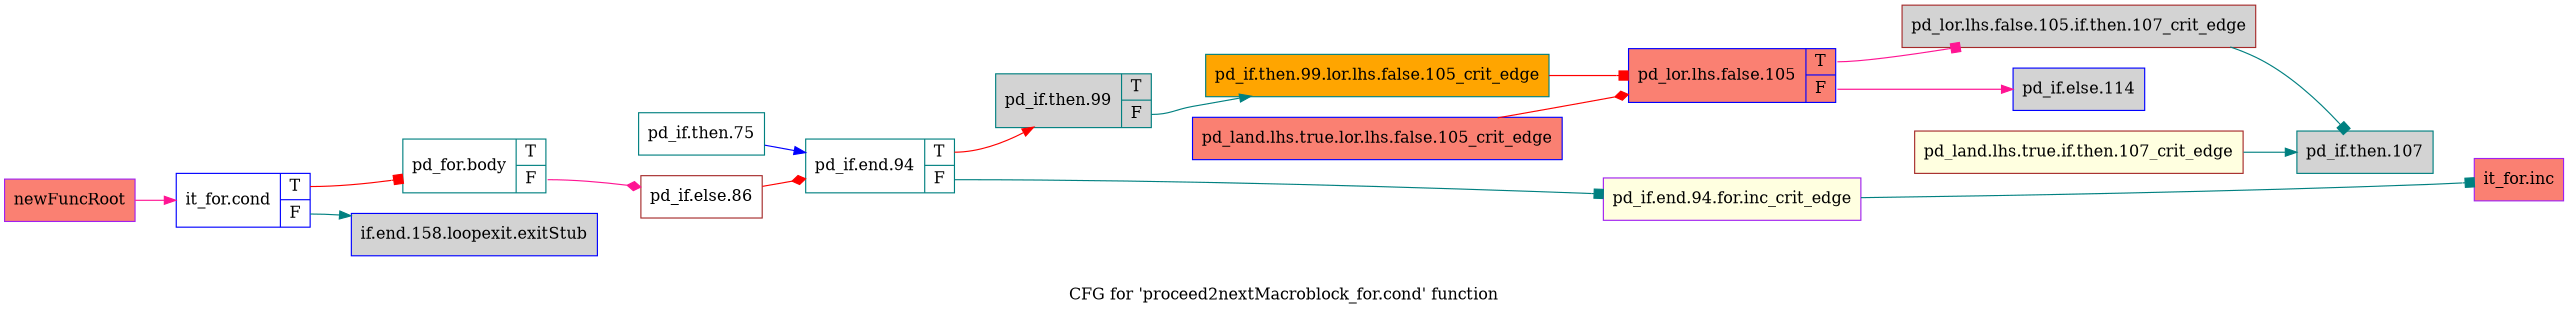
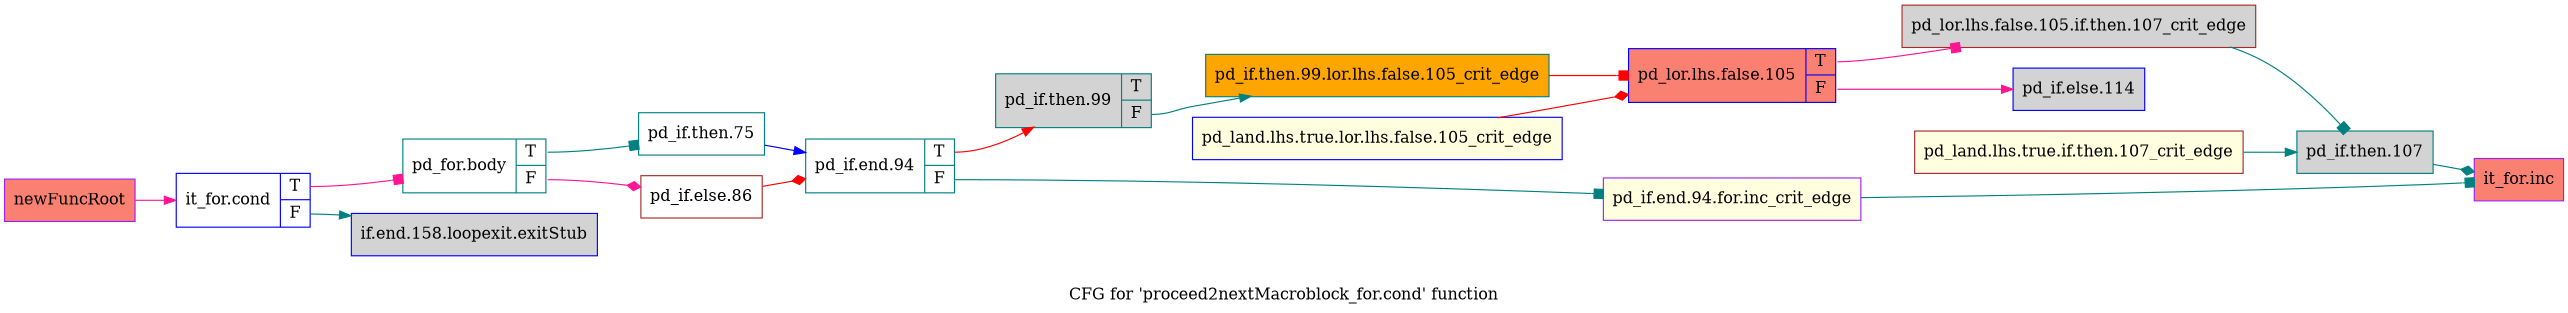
node "pd_land.lhs.true.lor.lhs.false.105_crit_edge": fillcolor salmon -> lightyellow
edge "pd_for.body" -> "pd_if.then.75": added
edge "pd_if.then.107" -> "it_for.inc": added
edge "it_for.cond" -> "pd_for.body": color red -> deeppink
